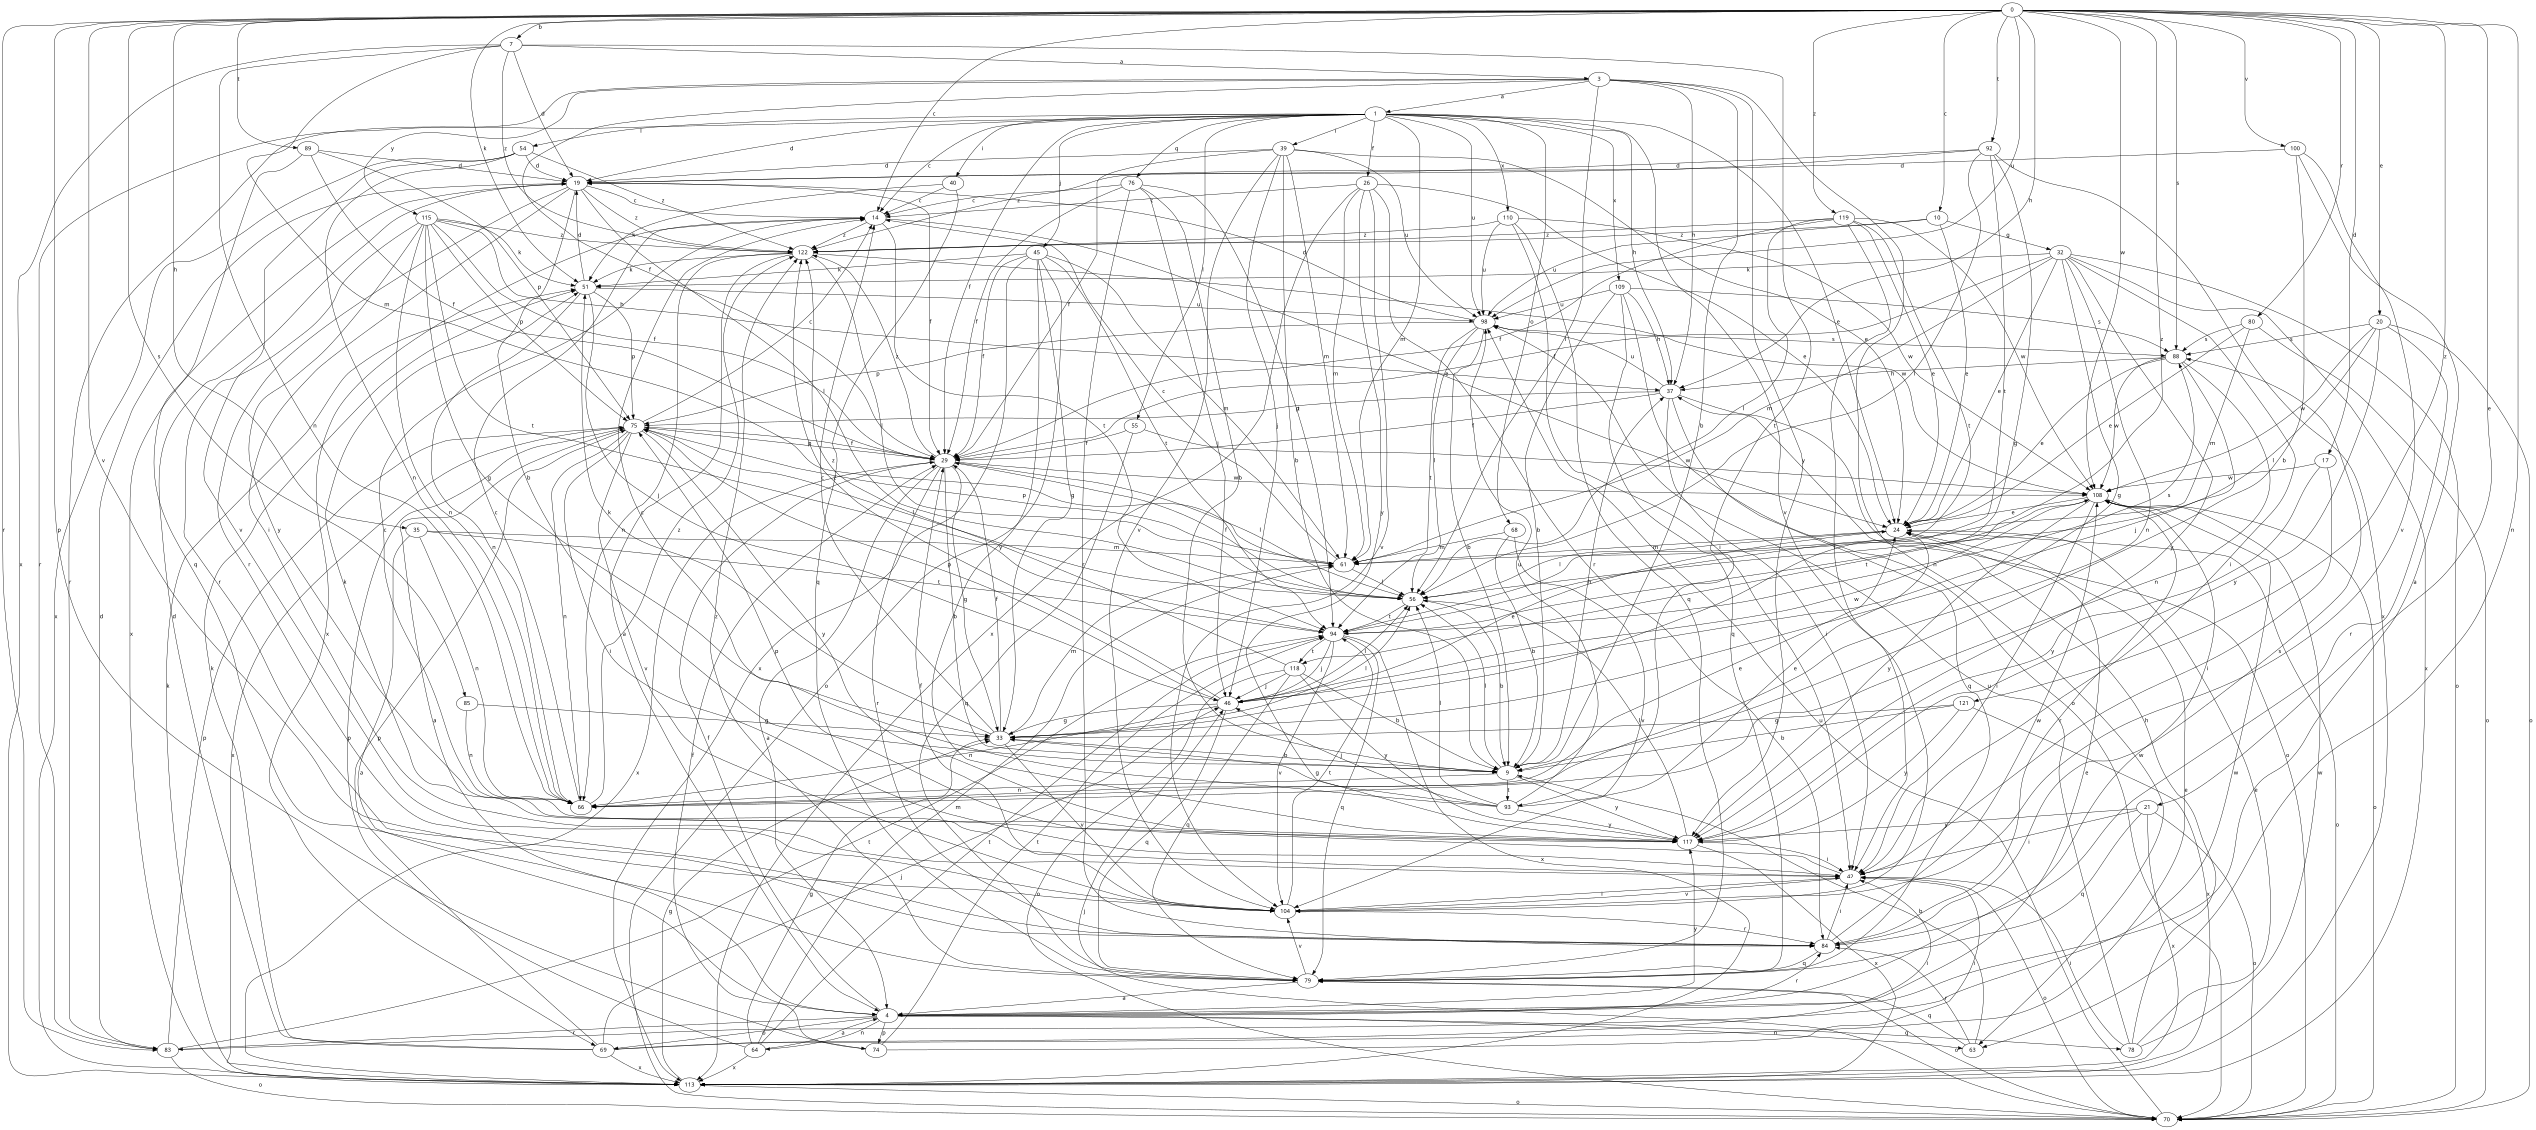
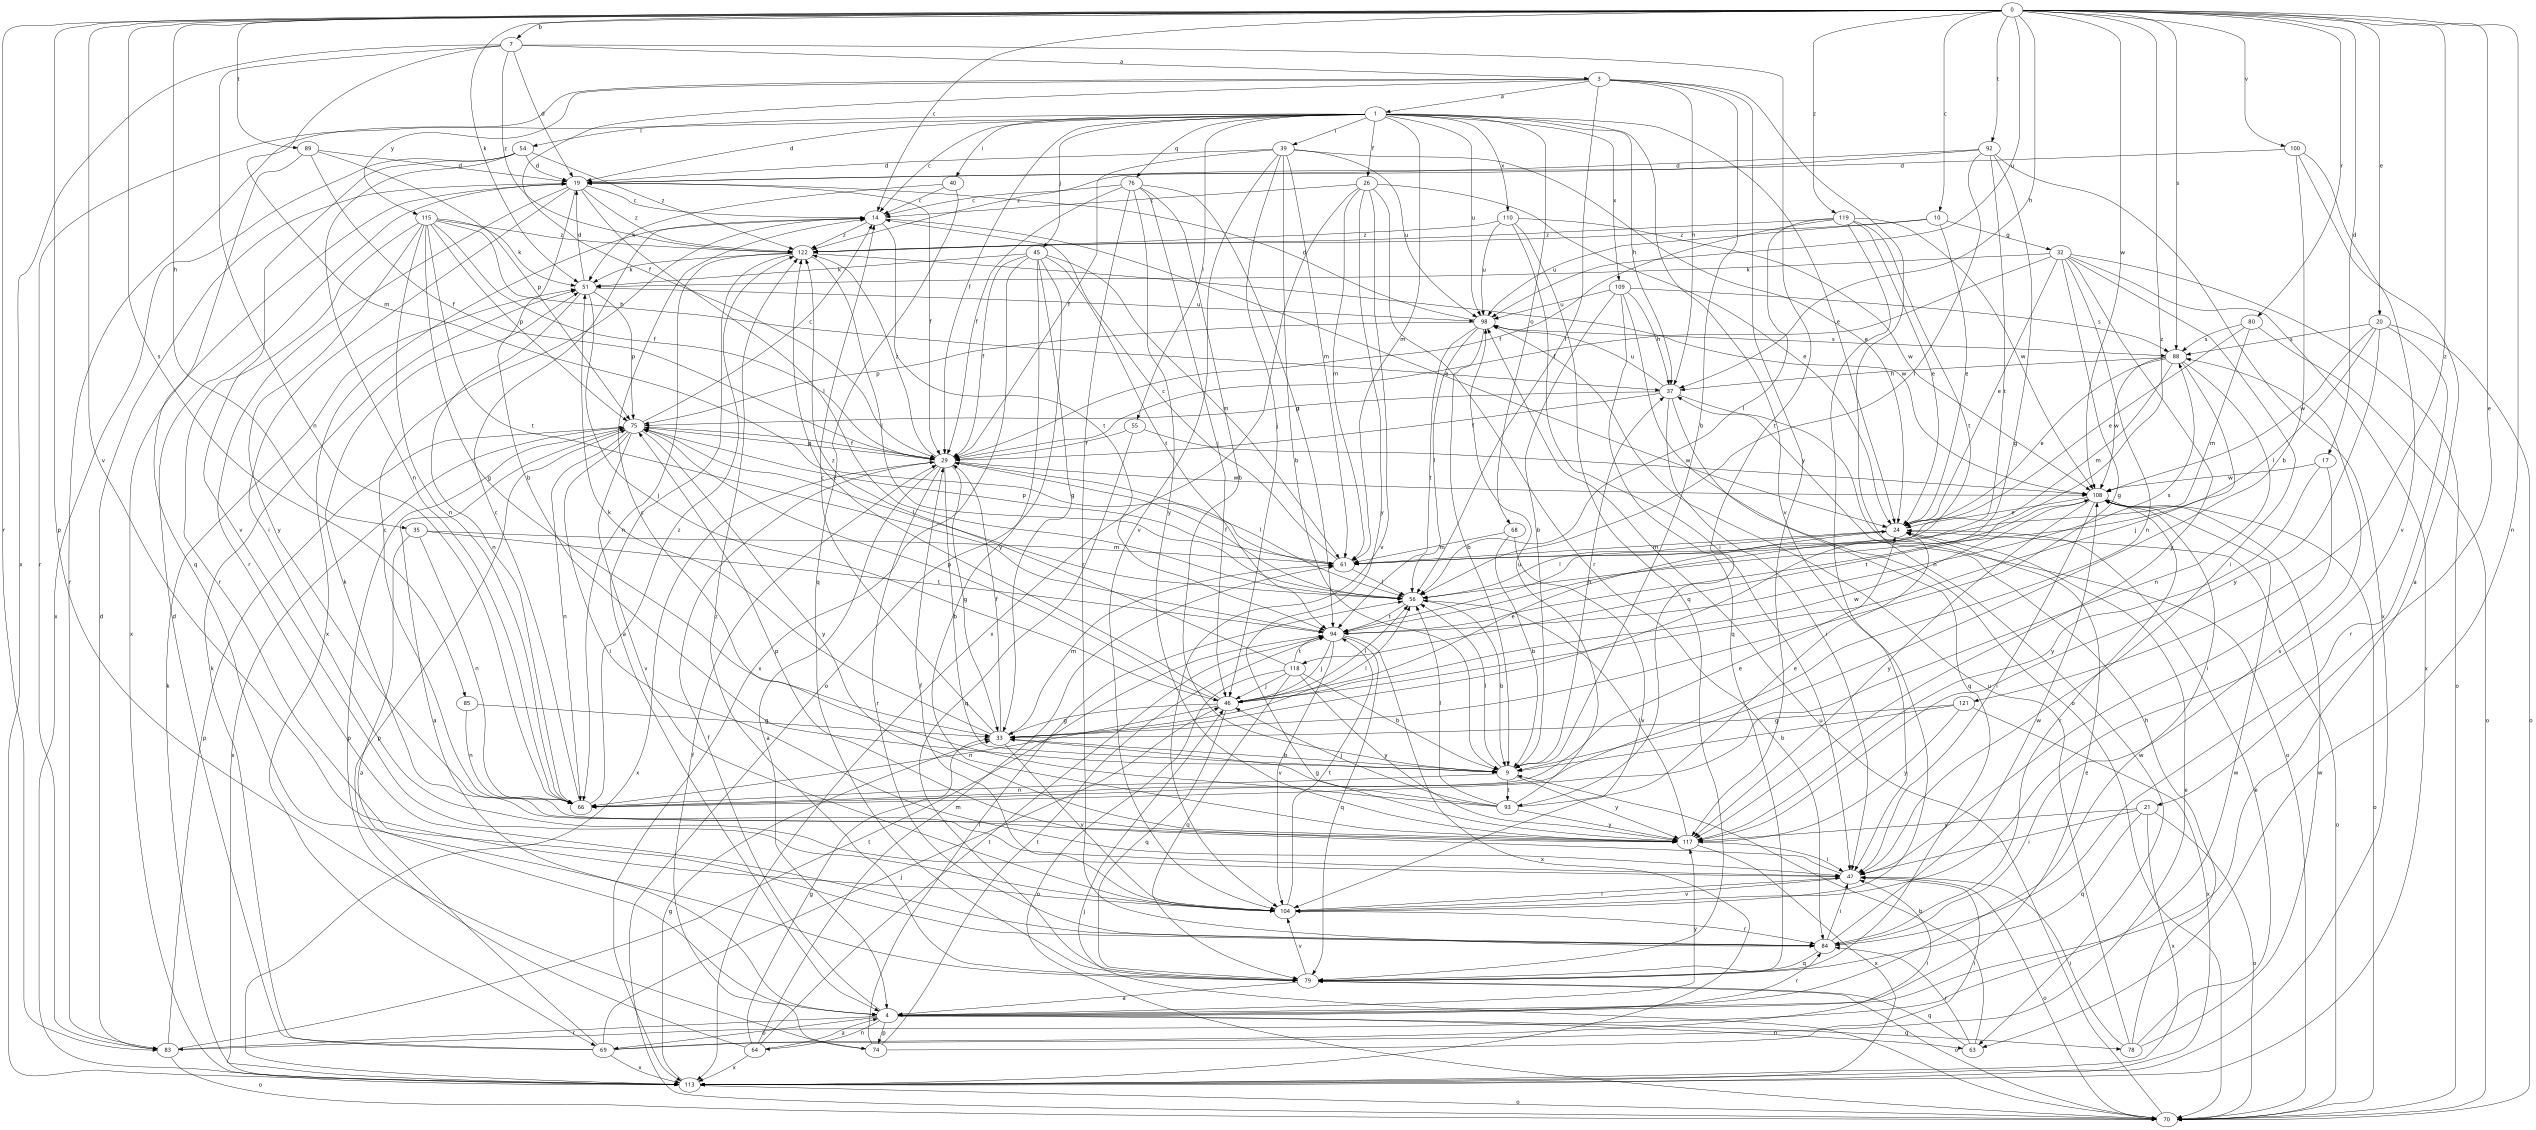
edge "32" -> "61": now "88" -> "61"
edge "94" -> "118": reversed
edge "76" -> "117": added, label "y"
edge "74" -> "56": added, label "l"
